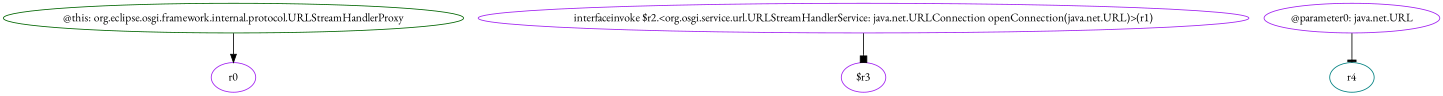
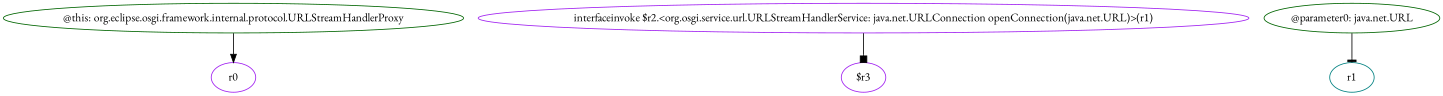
node "@parameter0: java.net.URL": color purple -> darkgreen
node "r4": label "r4" -> "r1"
